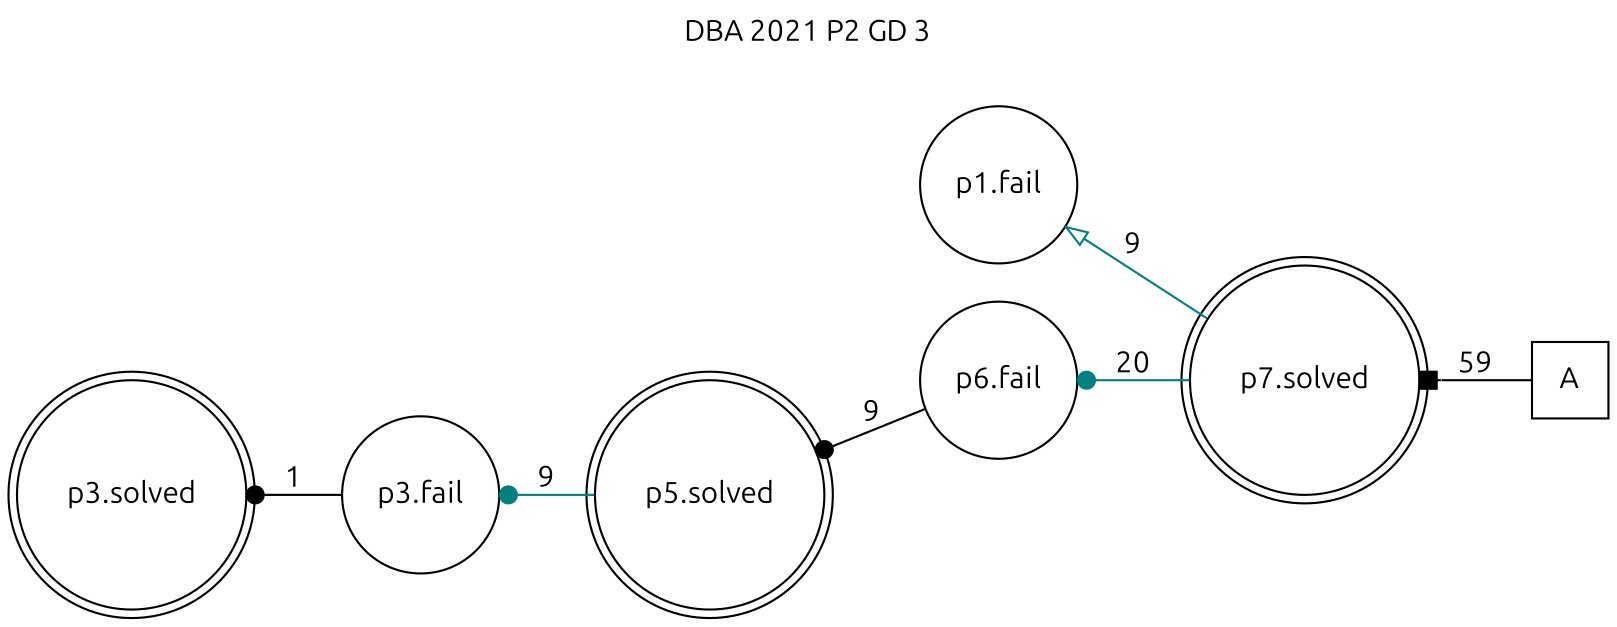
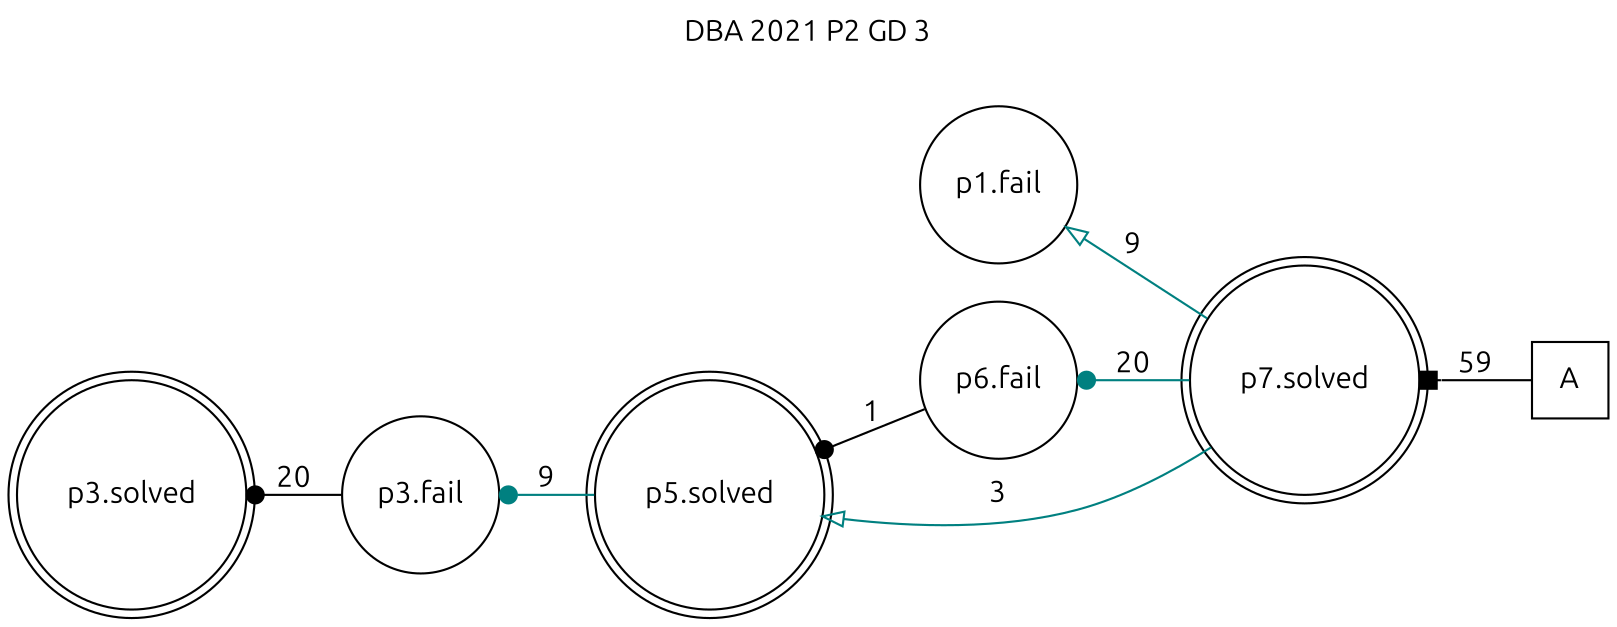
edge "p6.fail" -> "p5.solved": label "9" -> "1"
edge "p3.fail" -> "p3.solved": label "1" -> "20"
edge "p7.solved" -> "p5.solved": added, label "3"
